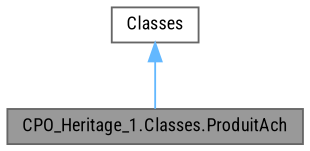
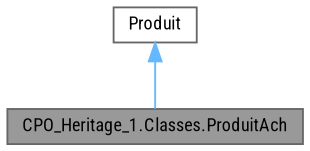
node "Classes": label "Classes" -> "Produit"
